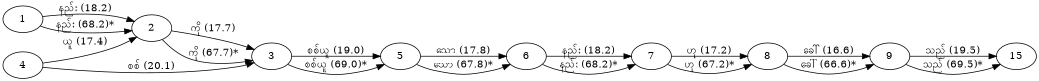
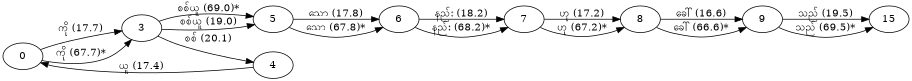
node "1": removed
node "2": label "2" -> "0"
edge "4" -> "3": reversed
